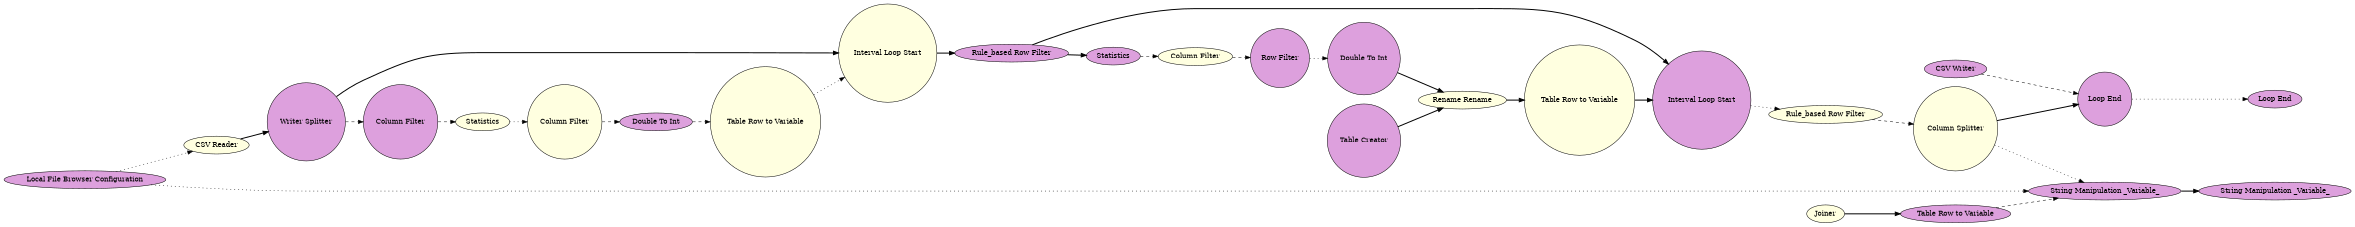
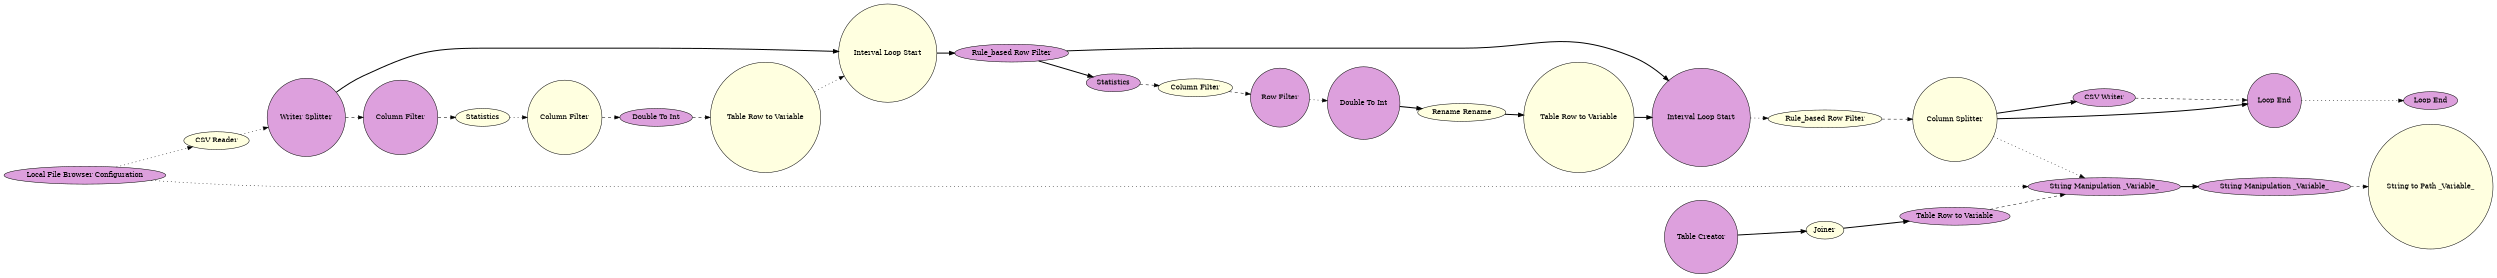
edge "Column Splitter" -> "CSV Writer": added
edge "Table Creator" -> "Rename Rename": now "Table Creator" -> "Joiner"
edge "CSV Reader" -> "Writer Splitter": style bold -> dotted
node "String to Path _Variable_": added
